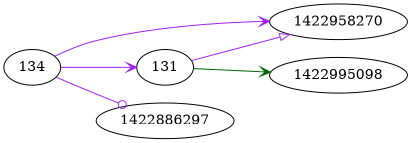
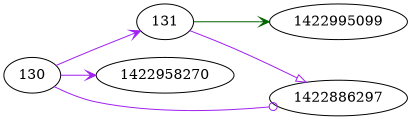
edge "131" -> "1422958270": now "131" -> "1422886297"
node "134": label "134" -> "130"
node "1422995098": label "1422995098" -> "1422995099"
